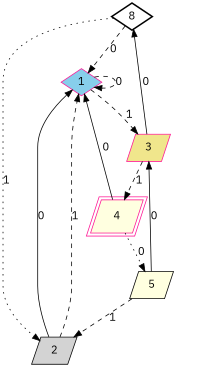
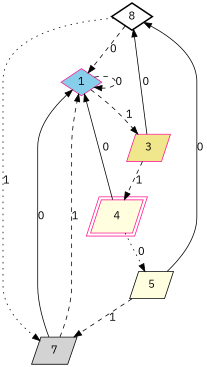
edge "5" -> "3": now "5" -> "8"
node "2": label "2" -> "7"
